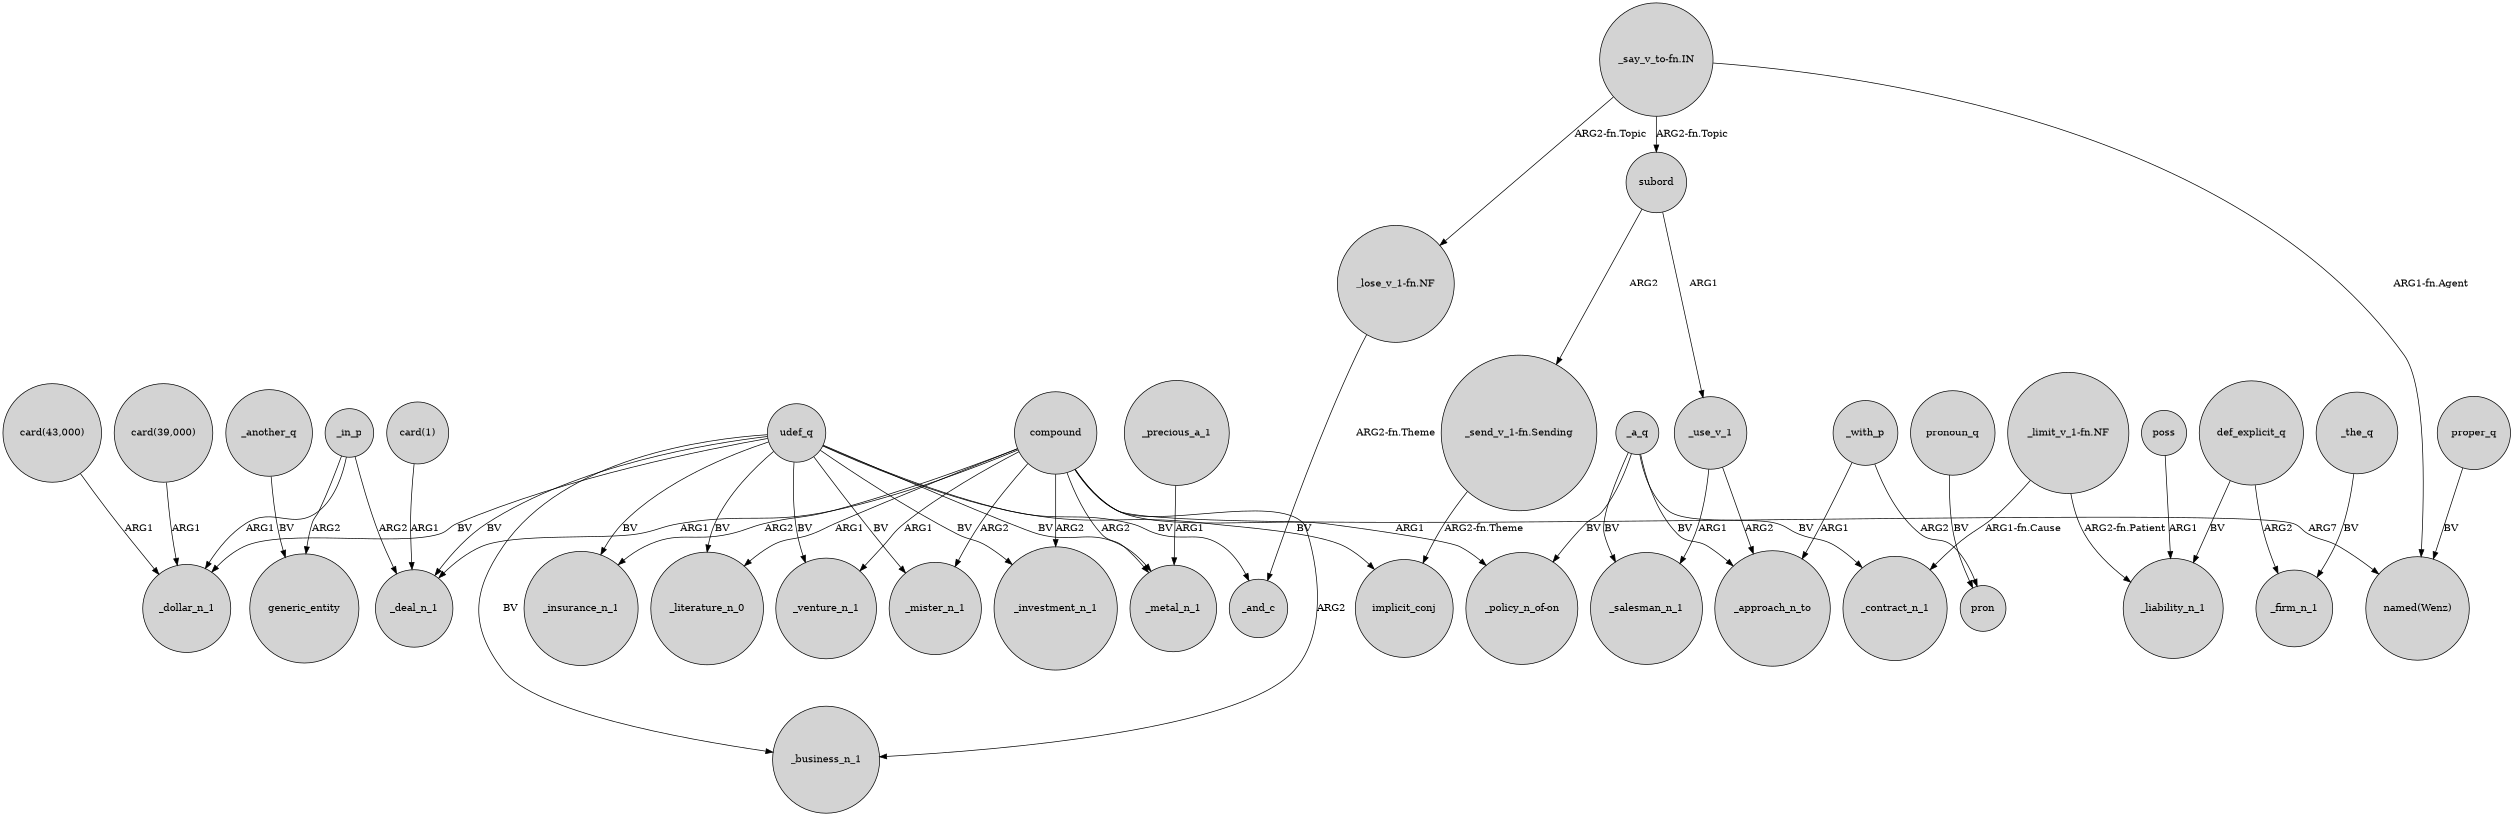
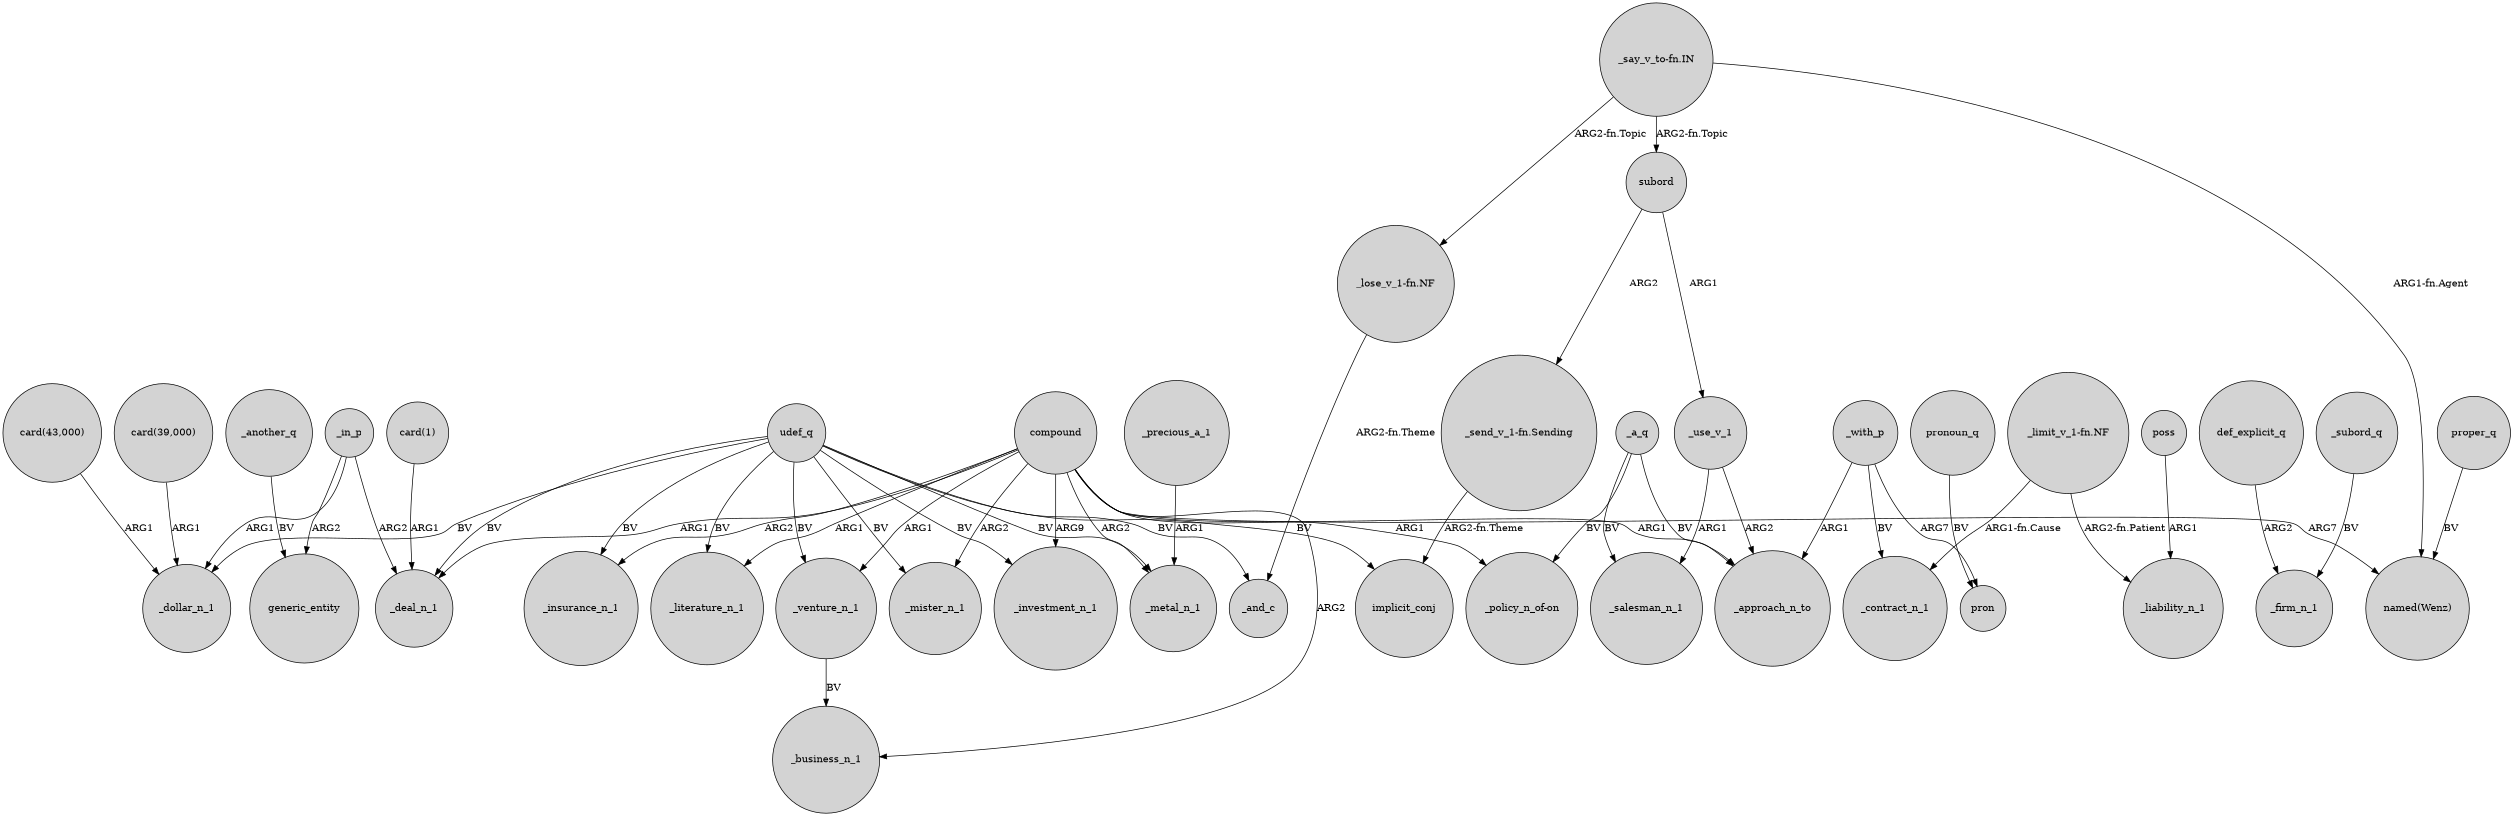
node "_the_q": label "_the_q" -> "_subord_q"
edge "def_explicit_q" -> "_liability_n_1": removed, label "BV"
edge "compound" -> "_approach_n_to": added, label "ARG1"
edge "_a_q" -> "_contract_n_1": now "_with_p" -> "_contract_n_1"
edge "compound" -> "_investment_n_1": label "ARG2" -> "ARG9"
edge "_with_p" -> "pron": label "ARG2" -> "ARG7"
edge "udef_q" -> "_business_n_1": now "_venture_n_1" -> "_business_n_1"
node "_literature_n_0": label "_literature_n_0" -> "_literature_n_1"
